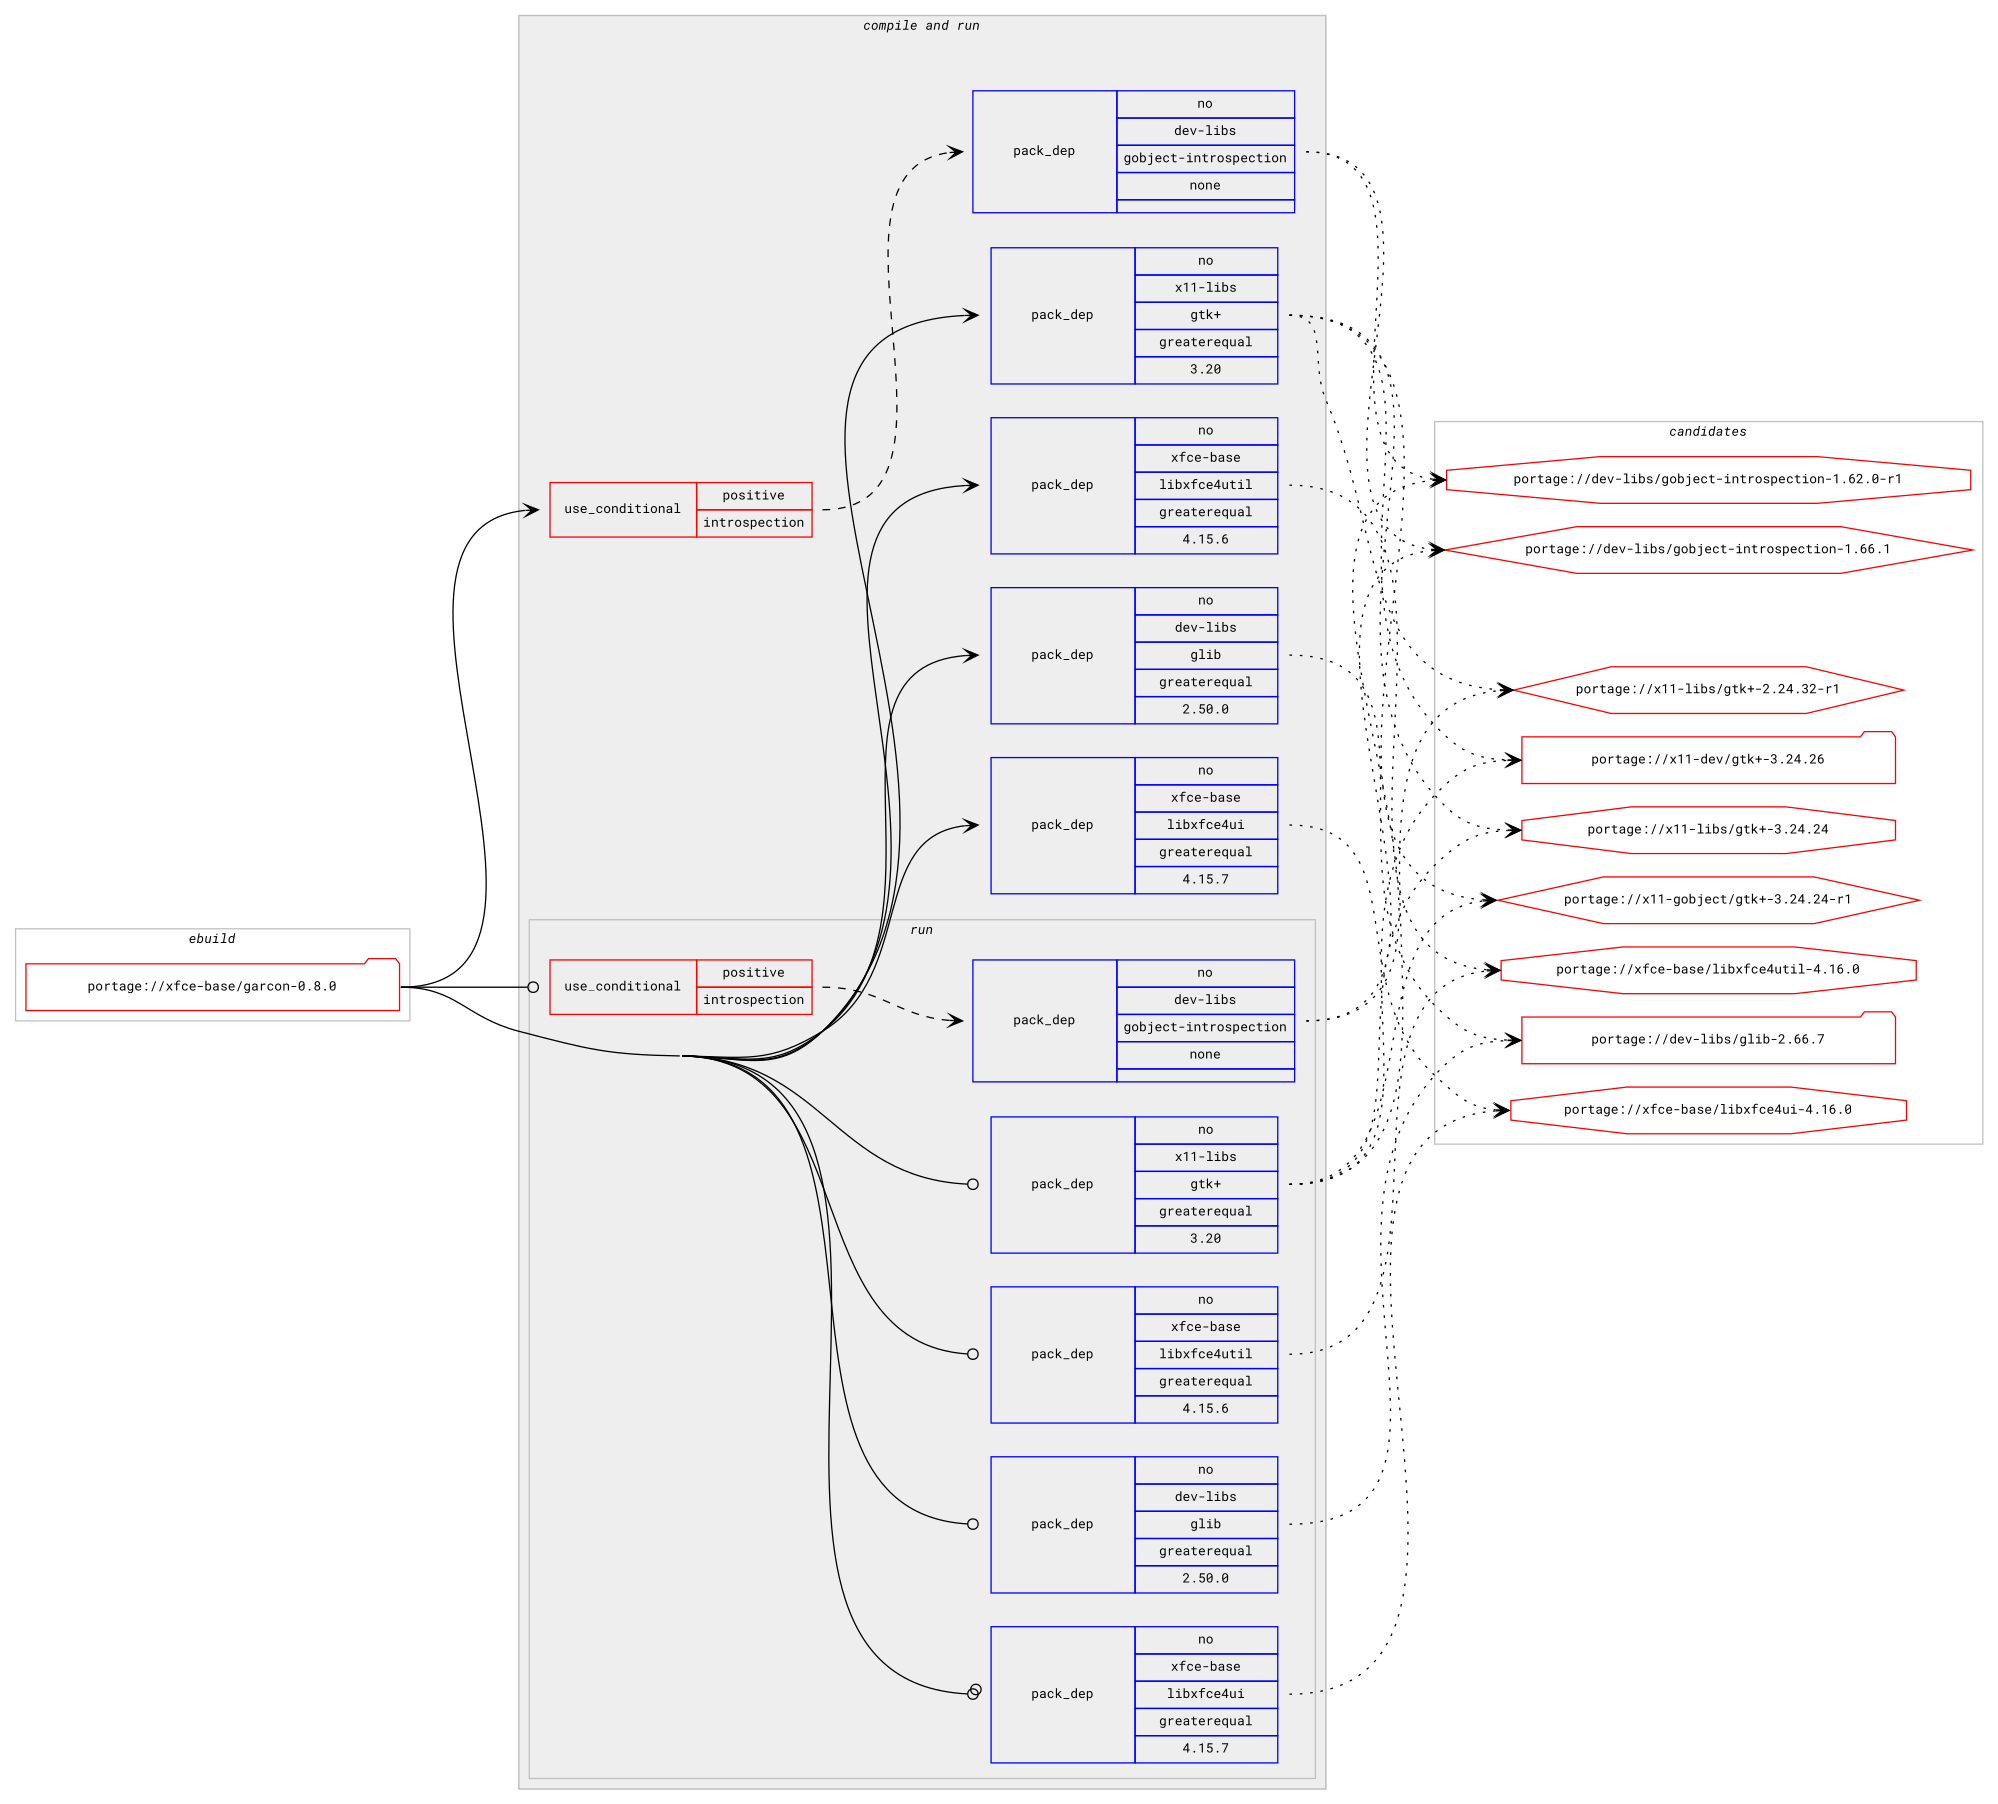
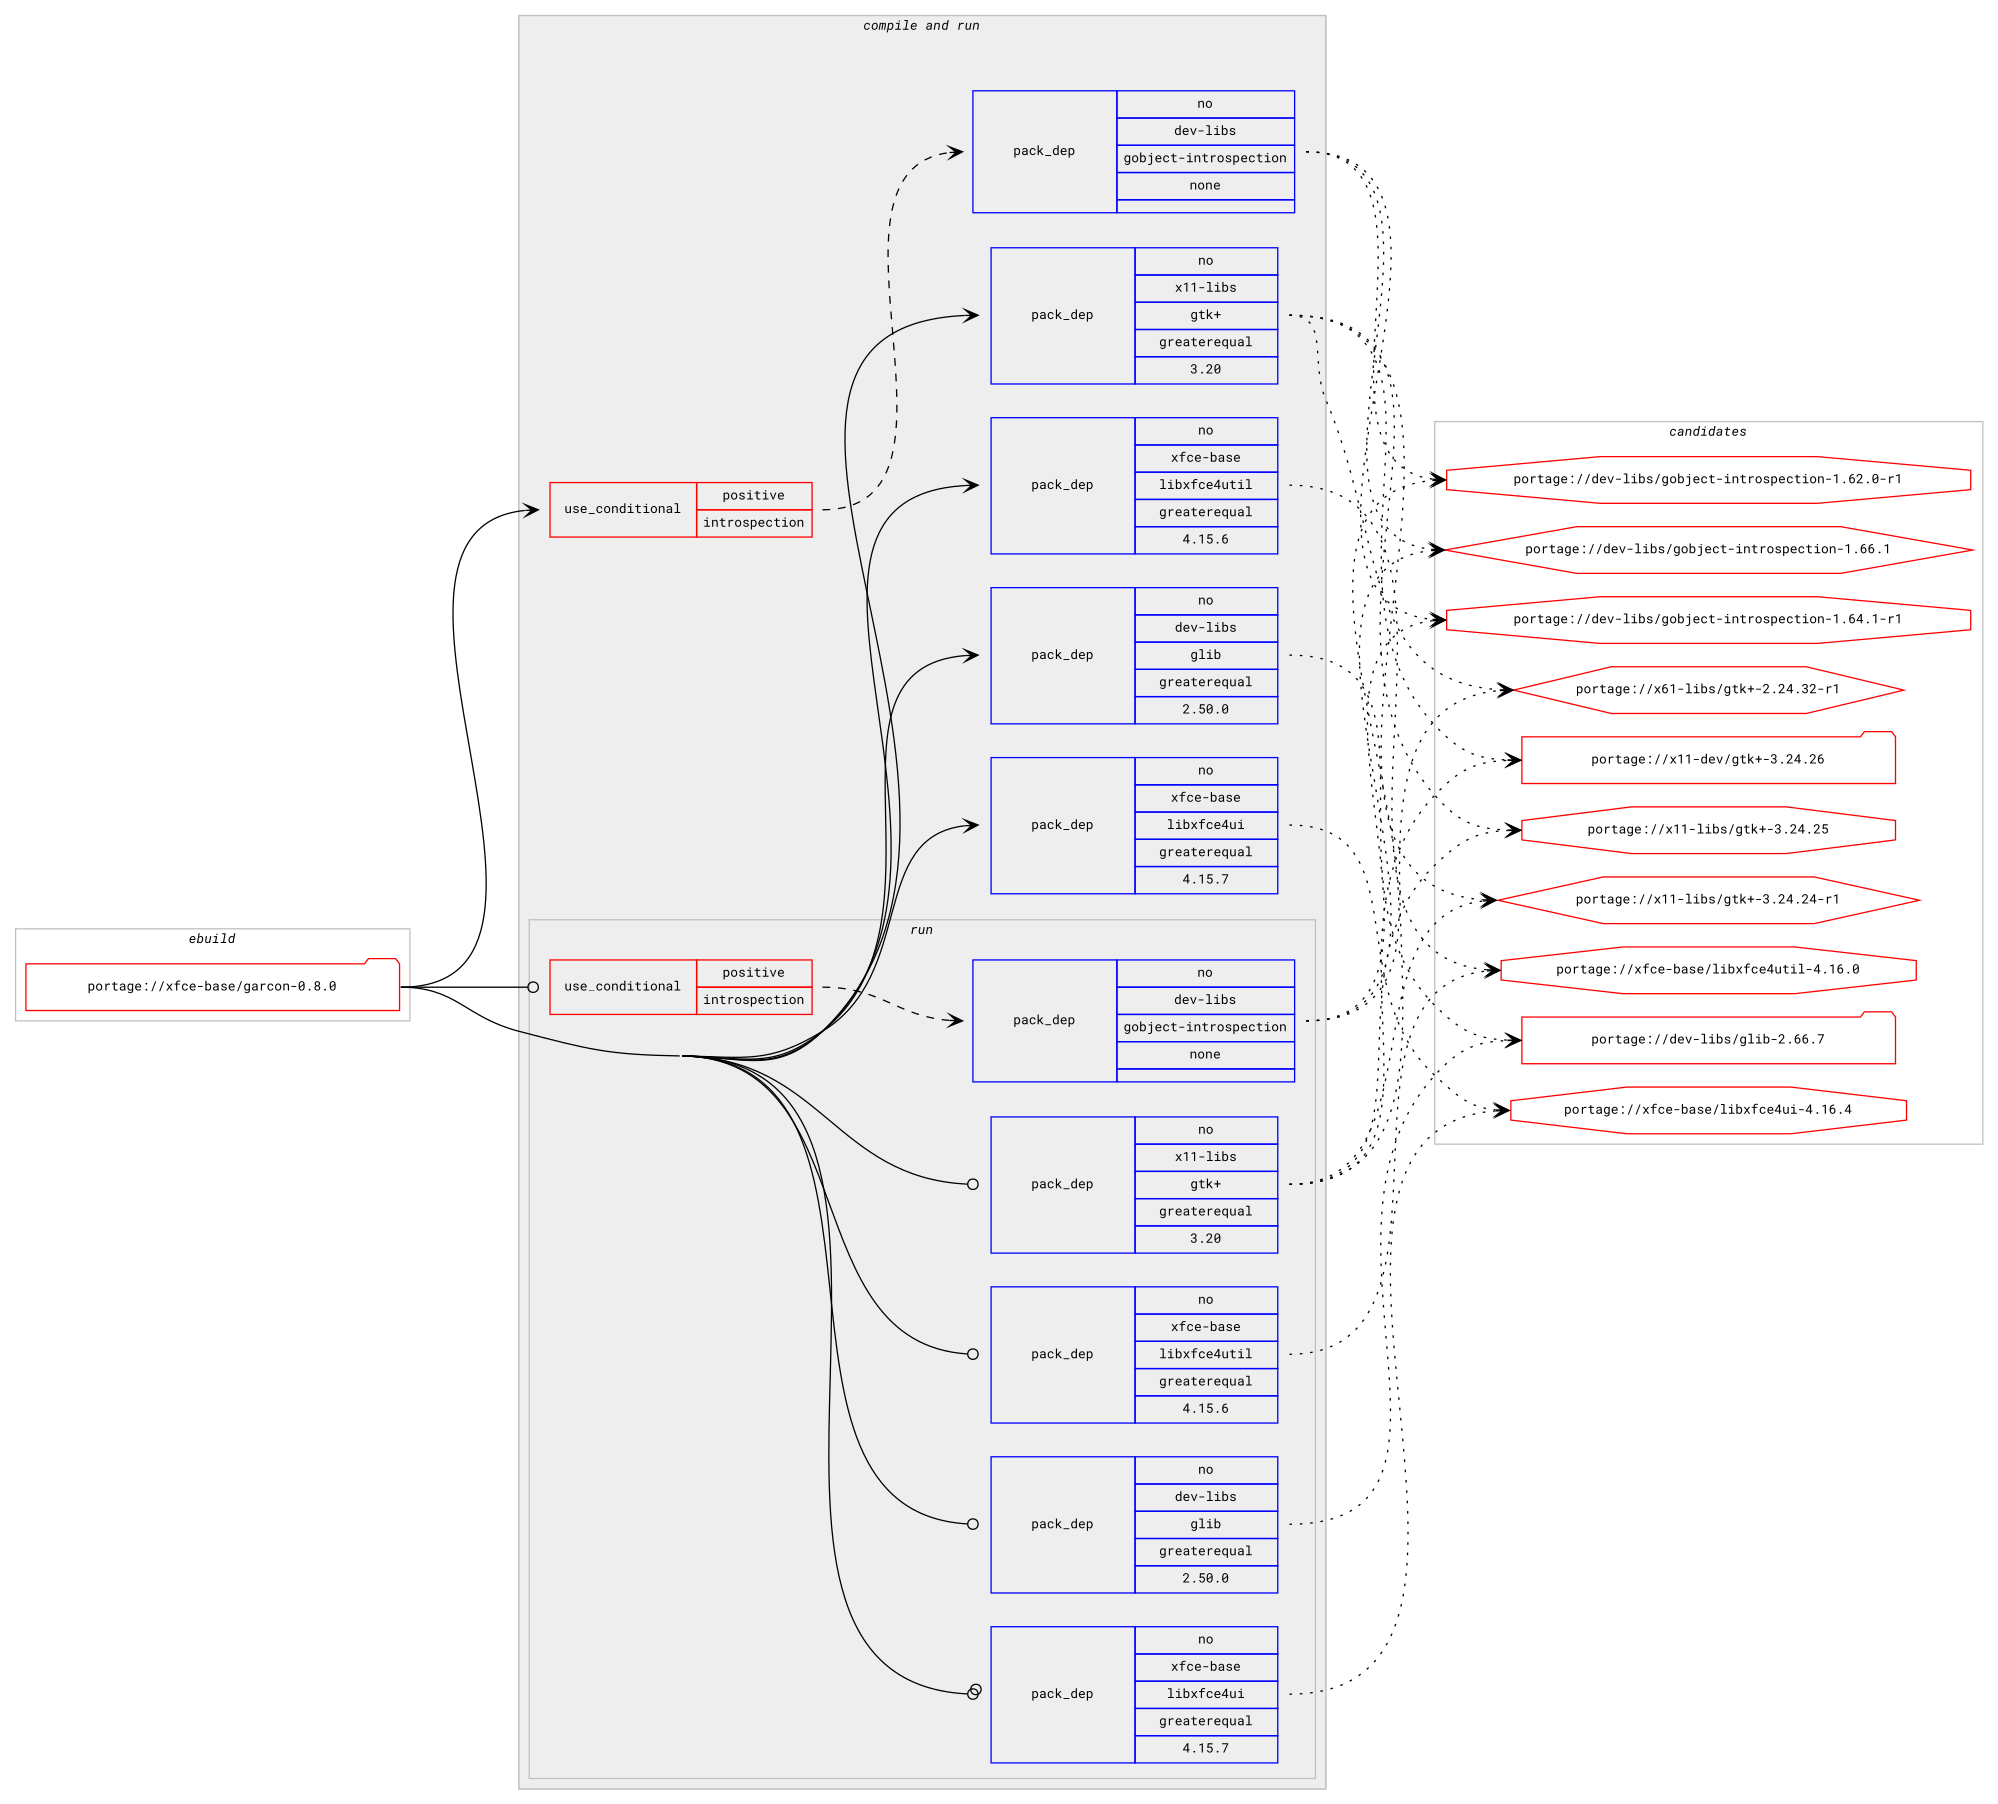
node "portage://dev-libs/gobject-introspection-1.64.1-r1": added
node "portage://x11-libs/gtk+-2.24.32-r1": label "portage://x11-libs/gtk+-2.24.32-r1" -> "portage://x61-libs/gtk+-2.24.32-r1"
node "portage://x11-libs/gtk+-3.24.24": label "portage://x11-libs/gtk+-3.24.24" -> "portage://x11-libs/gtk+-3.24.25"
node "portage://x11-gobject/gtk+-3.24.24-r1": label "portage://x11-gobject/gtk+-3.24.24-r1" -> "portage://x11-libs/gtk+-3.24.24-r1"
node "portage://xfce-base/libxfce4ui-4.16.0": label "portage://xfce-base/libxfce4ui-4.16.0" -> "portage://xfce-base/libxfce4ui-4.16.4"
